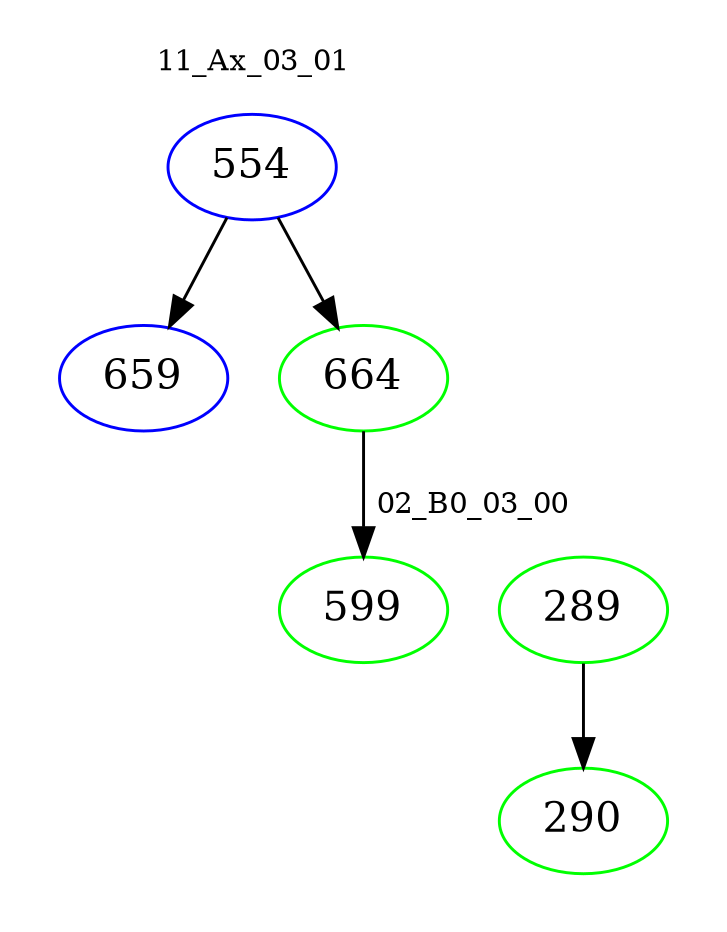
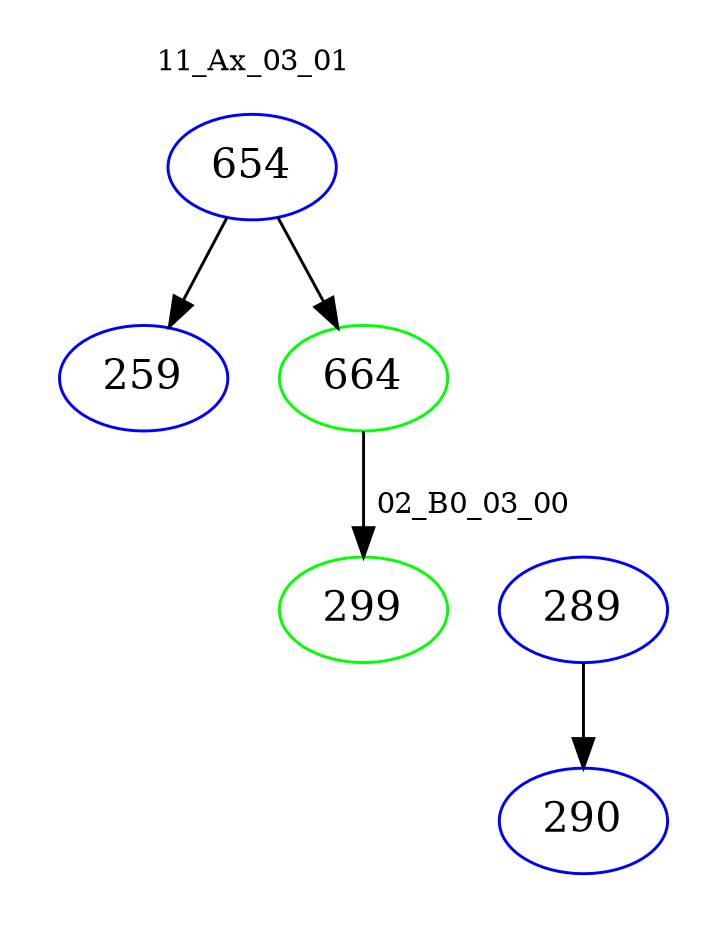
node "554": label "554" -> "654"
node "659": label "659" -> "259"
node "599": label "599" -> "299"
node "289": color green -> blue
node "290": color green -> blue
